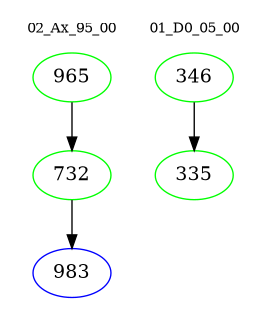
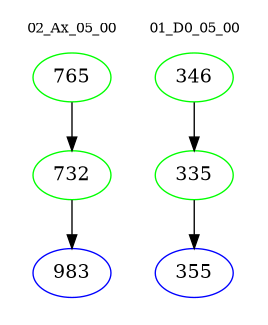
cluster "02_Ax_95_00": label "02_Ax_95_00" -> "02_Ax_05_00"
node "965": label "965" -> "765"
node "355": added
